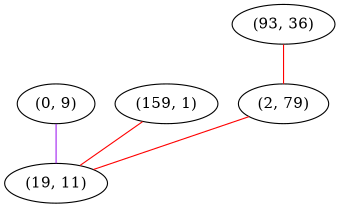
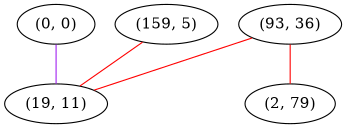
node "(0, 9)": label "(0, 9)" -> "(0, 0)"
node "(159, 1)": label "(159, 1)" -> "(159, 5)"
edge "(2, 79)" -- "(19, 11)": now "(93, 36)" -- "(19, 11)"
